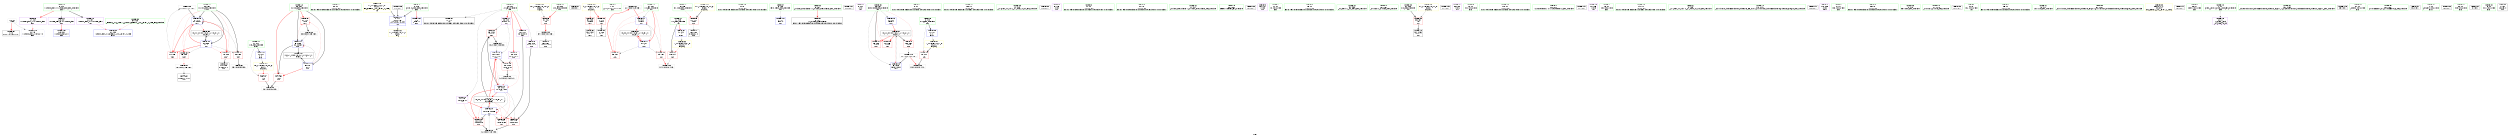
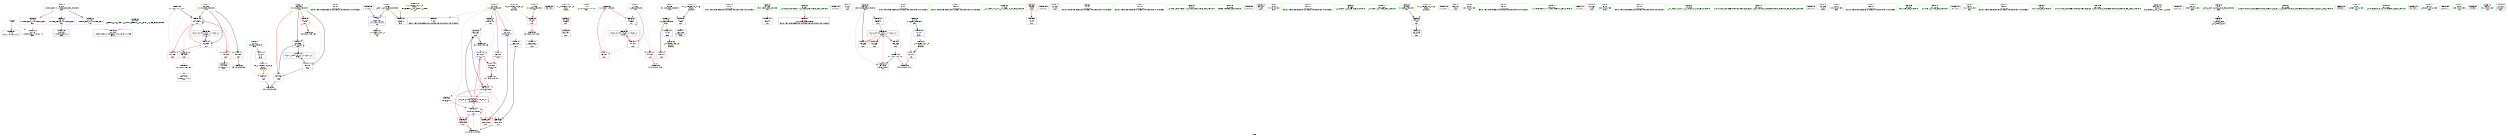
node "NodeID: 28": text "InitC" -> "Glob"
edge "NodeID: 215" -> "NodeID: 111": now "NodeID: 215" -> "NodeID: 104"
edge "NodeID: 201" -> "NodeID: 83": removed
